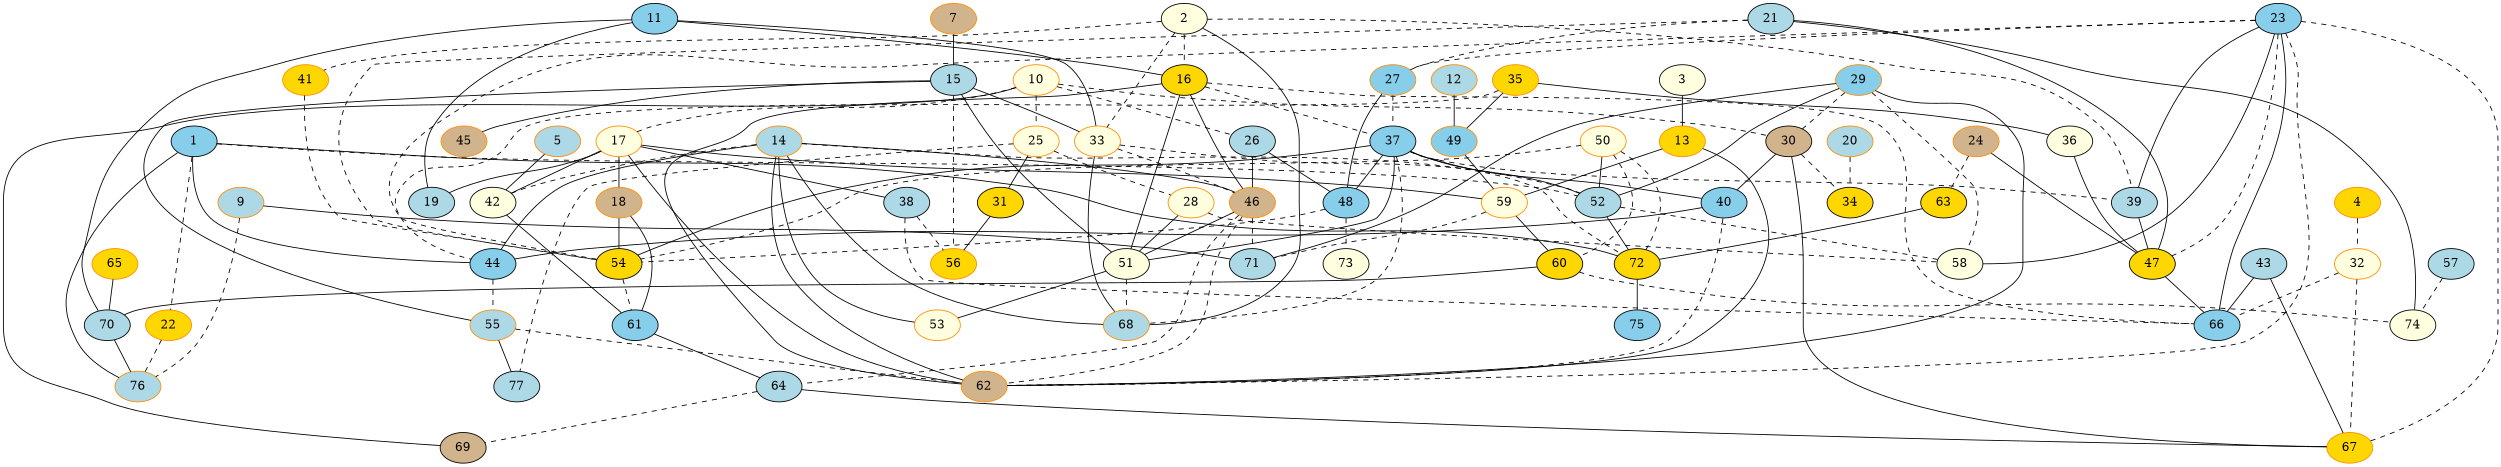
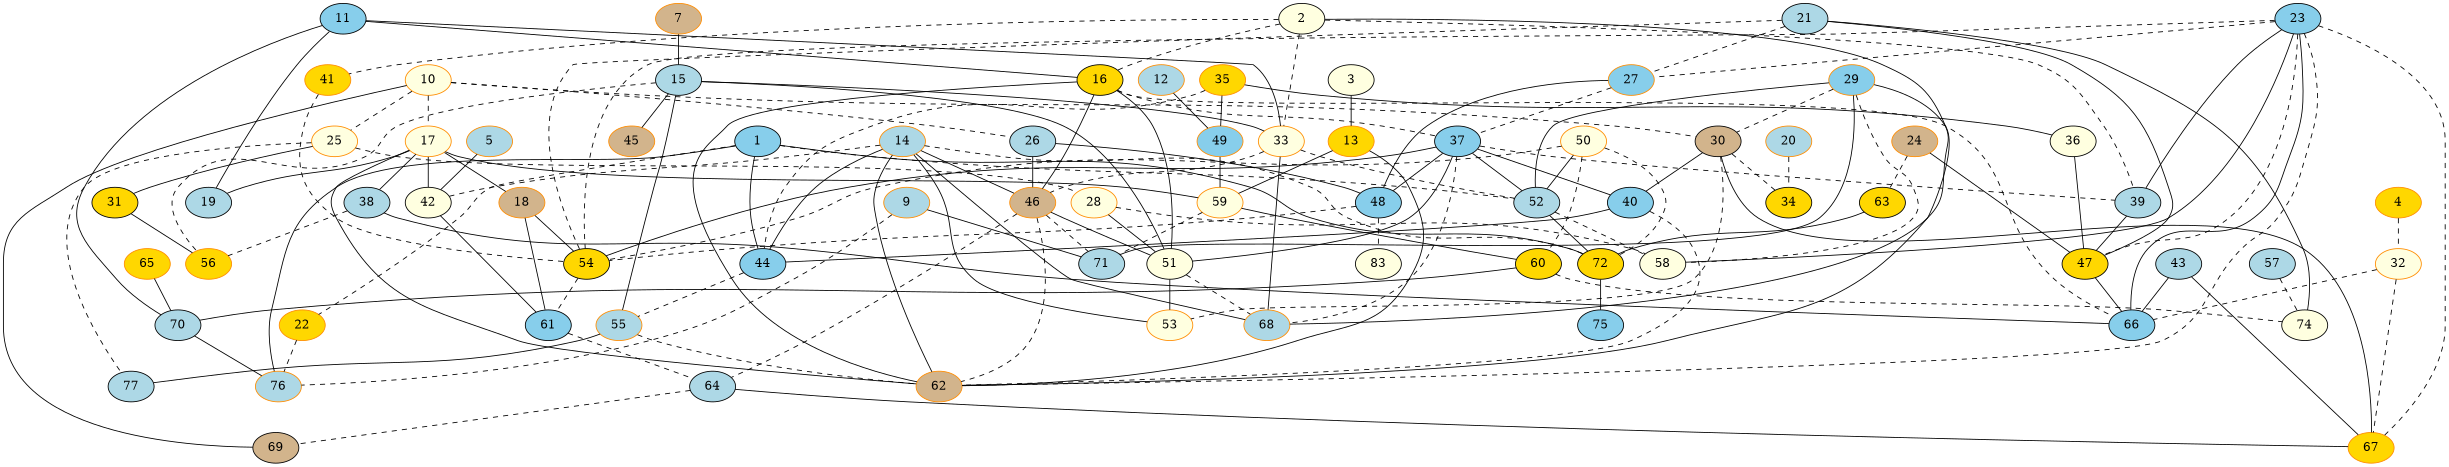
node "73": label "73" -> "83"
edge "30" -- "53": added
edge "38" -- "66": style dashed -> solid
edge "61" -- "64": style solid -> dashed
